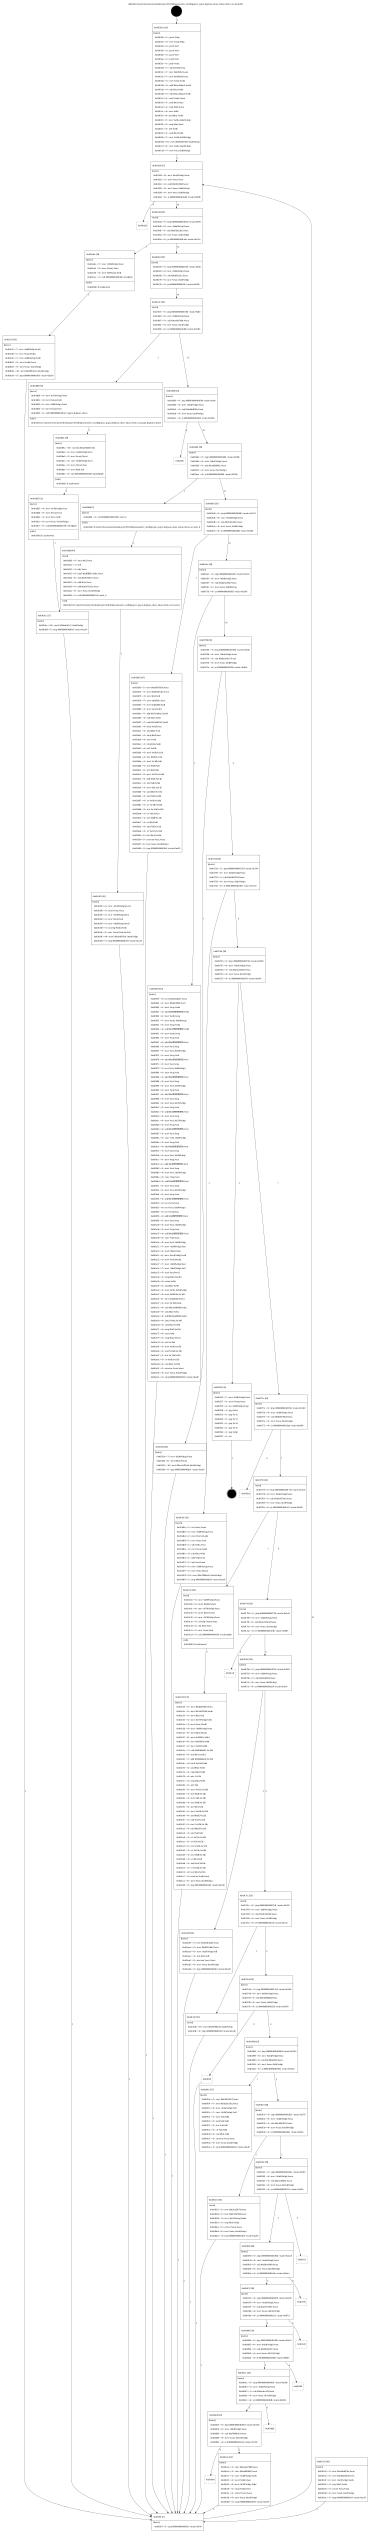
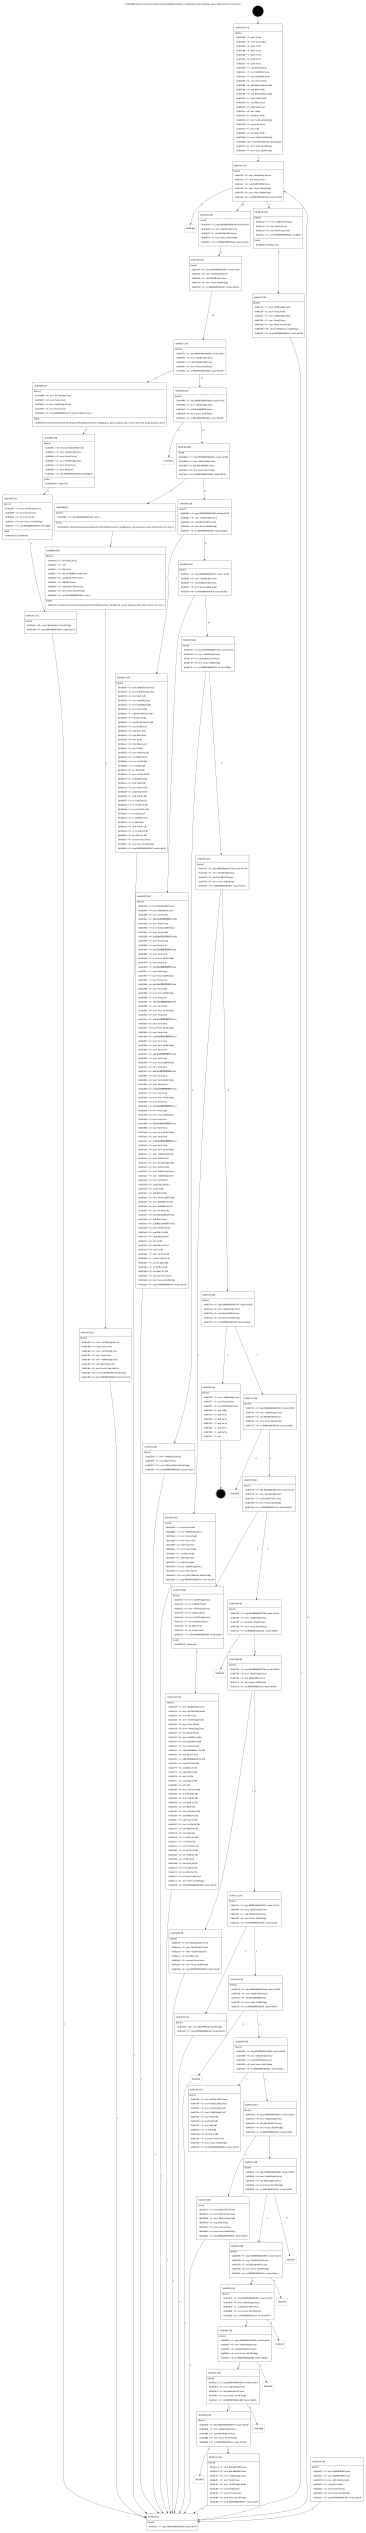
edge "0x401644 [28]" -> "0x401ade [19]": now "0x401624 [32]" -> "0x401ade [19]"
